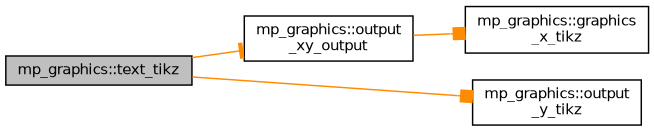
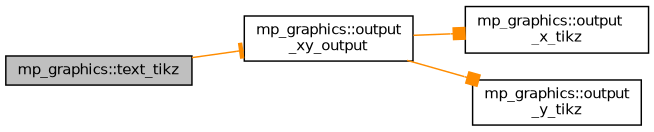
node "mp_graphics::graphics _x_tikz": label "mp_graphics::graphics _x_tikz" -> "mp_graphics::output _x_tikz"
edge "mp_graphics::text_tikz" -> "mp_graphics::output _y_tikz": now "mp_graphics::output _xy_output" -> "mp_graphics::output _y_tikz"
